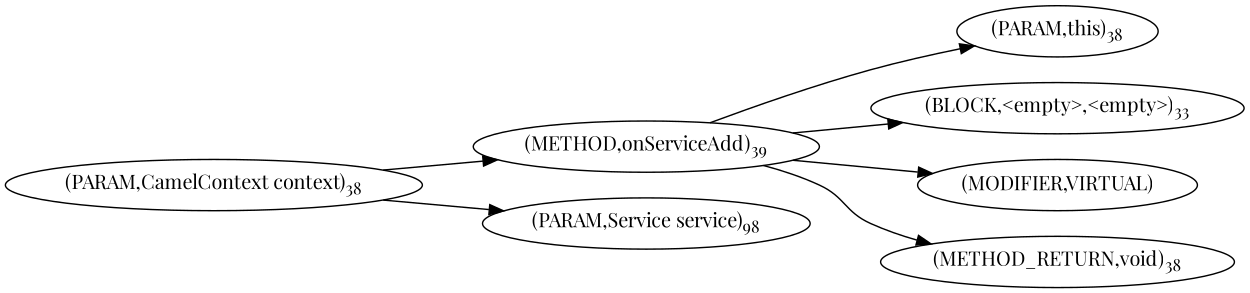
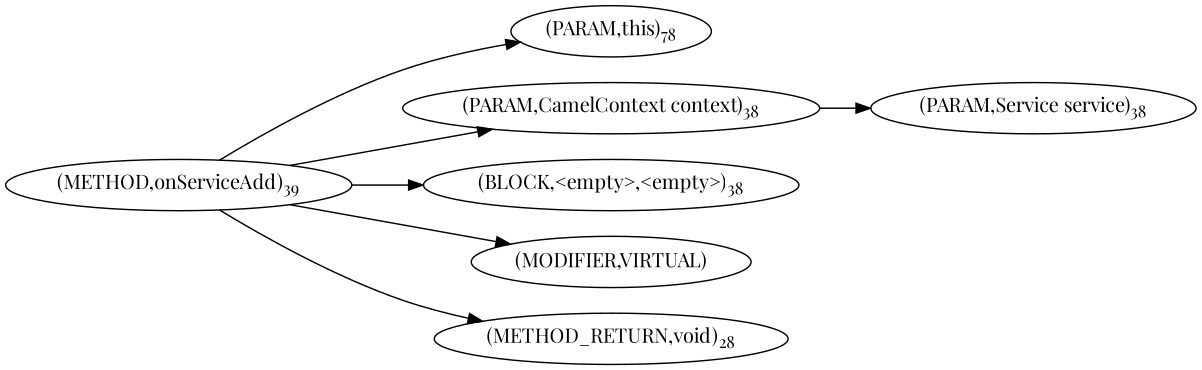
node "(PARAM,this)": text "38" -> "78"
node "(BLOCK,<empty>,<empty>)": text "33" -> "38"
edge "(PARAM,CamelContext context)" -> "(METHOD,onServiceAdd)": reversed
node "(PARAM,Service service)": text "98" -> "38"
node "(METHOD_RETURN,void)": text "38" -> "28"
